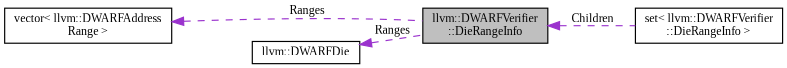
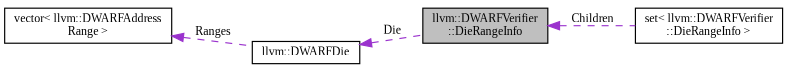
edge "llvm::DWARFVerifier ::DieRangeInfo" -> "vector< llvm::DWARFAddress Range >": now "llvm::DWARFDie" -> "vector< llvm::DWARFAddress Range >"
edge "llvm::DWARFVerifier ::DieRangeInfo" -> "llvm::DWARFDie": label " Ranges" -> " Die"
